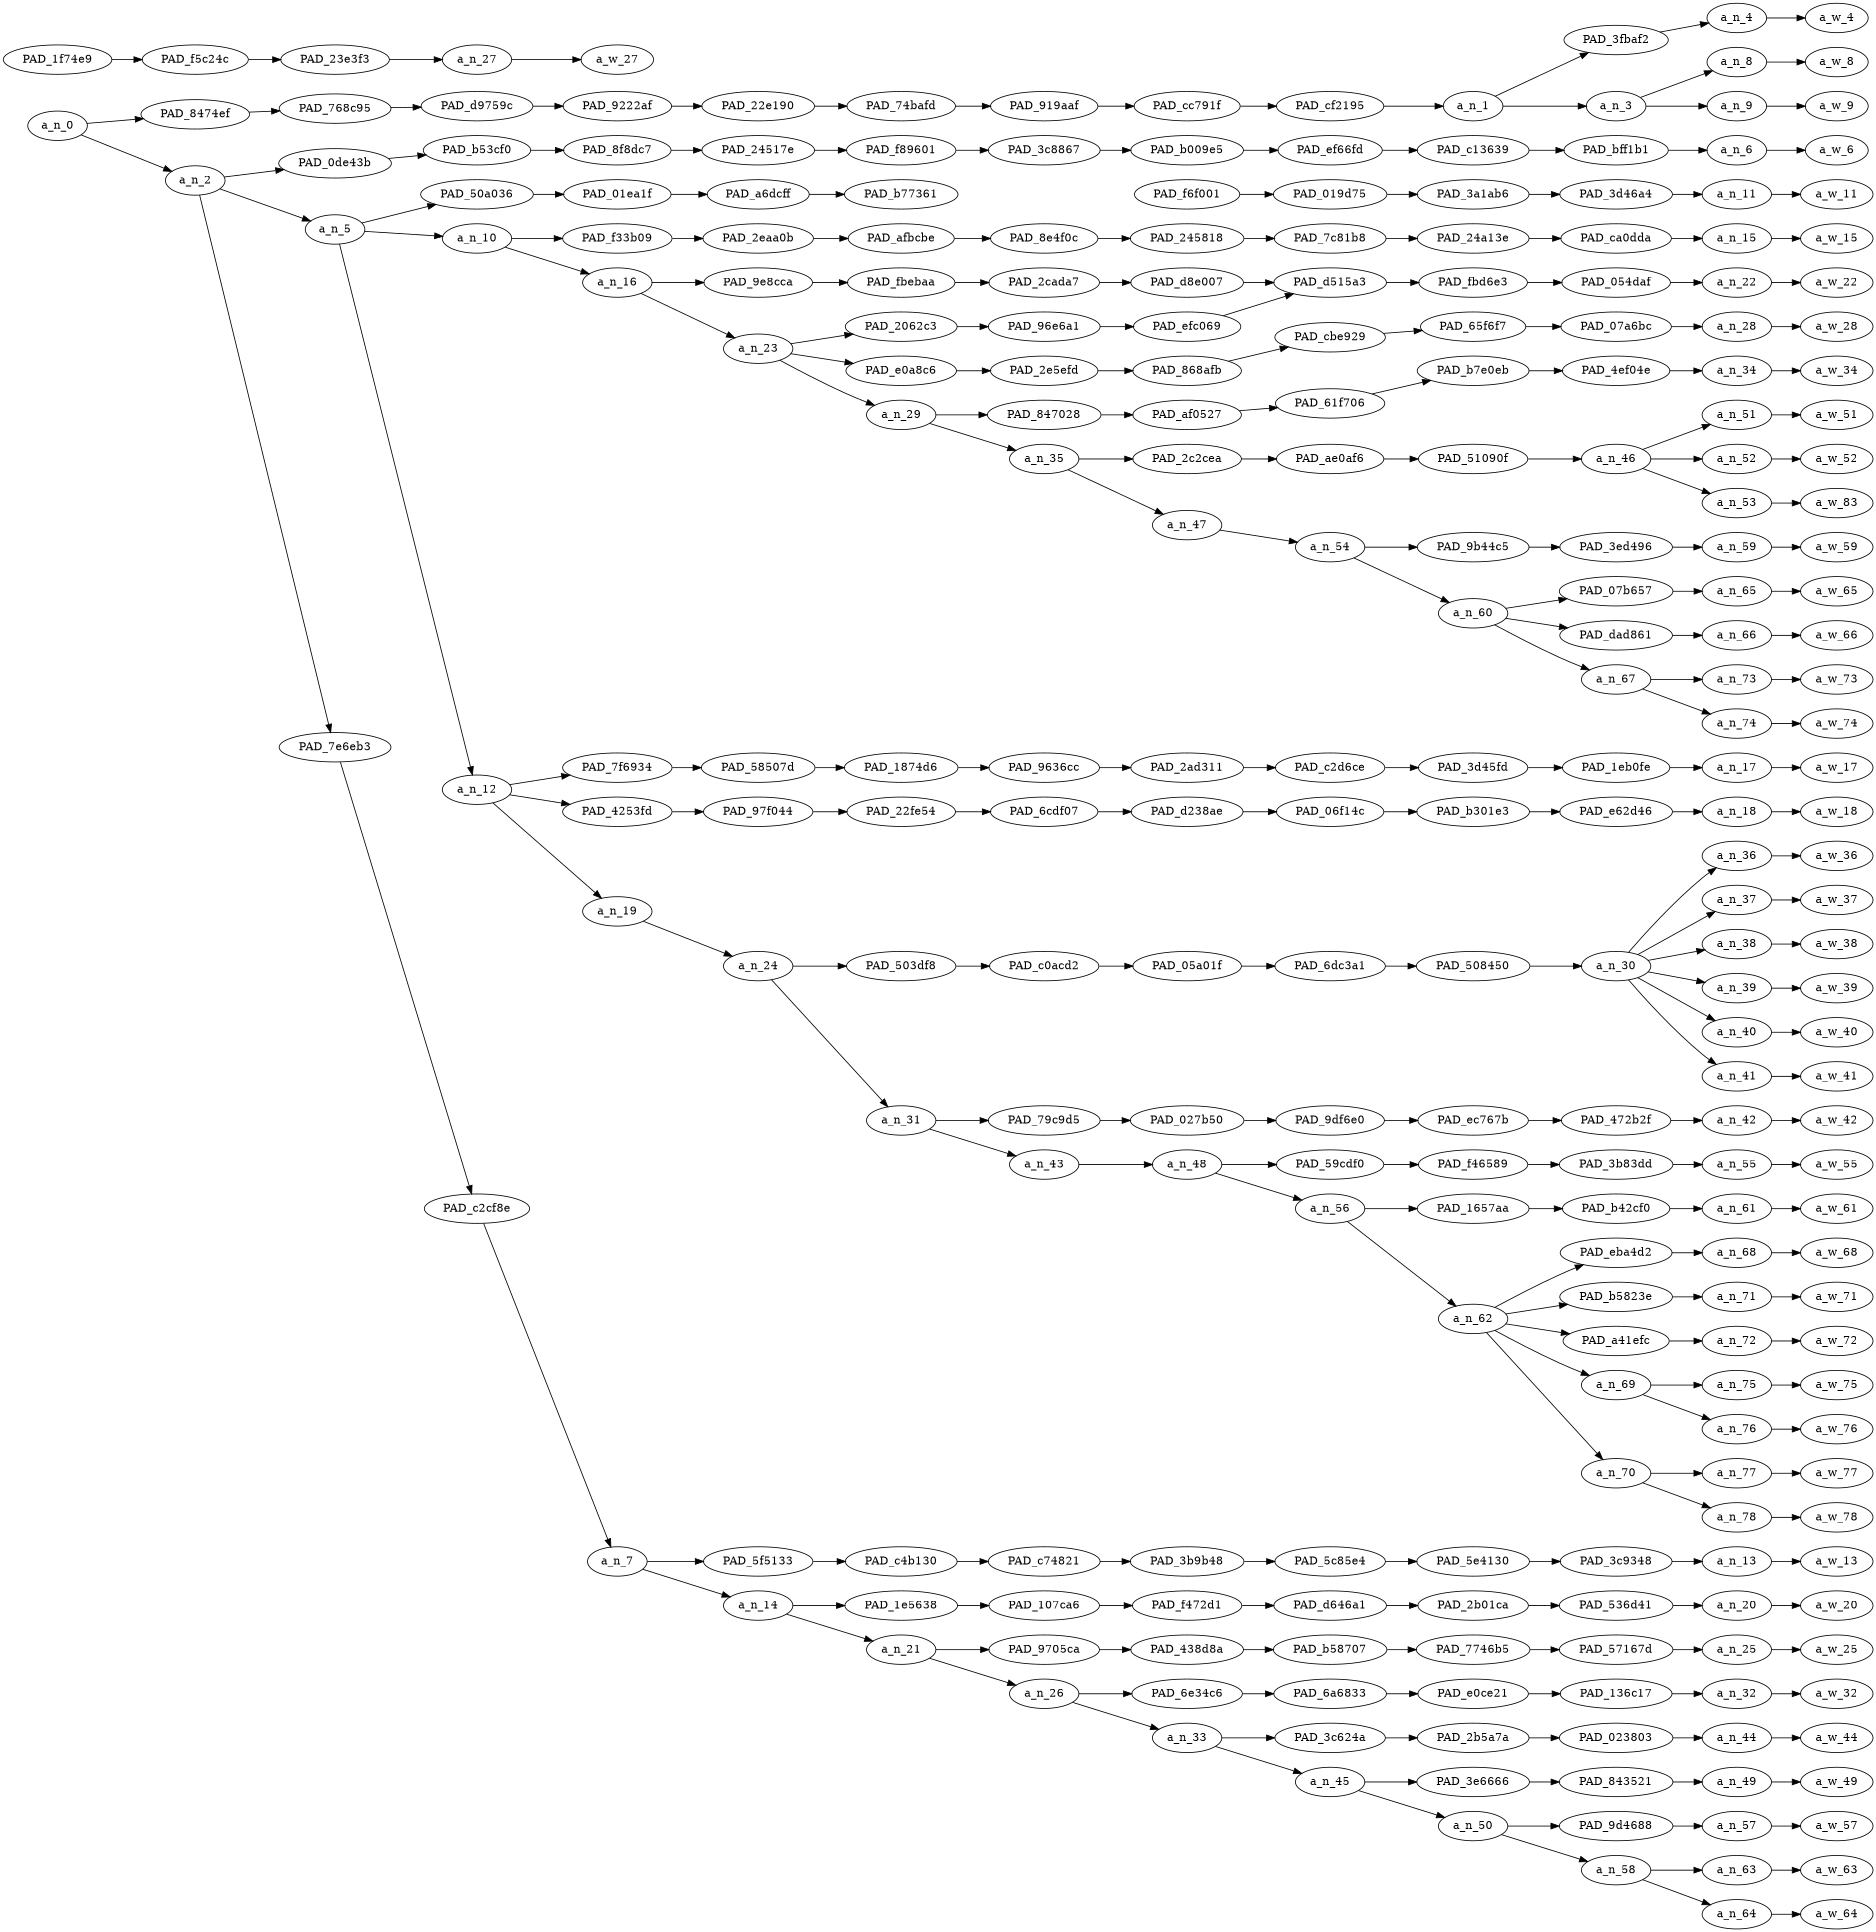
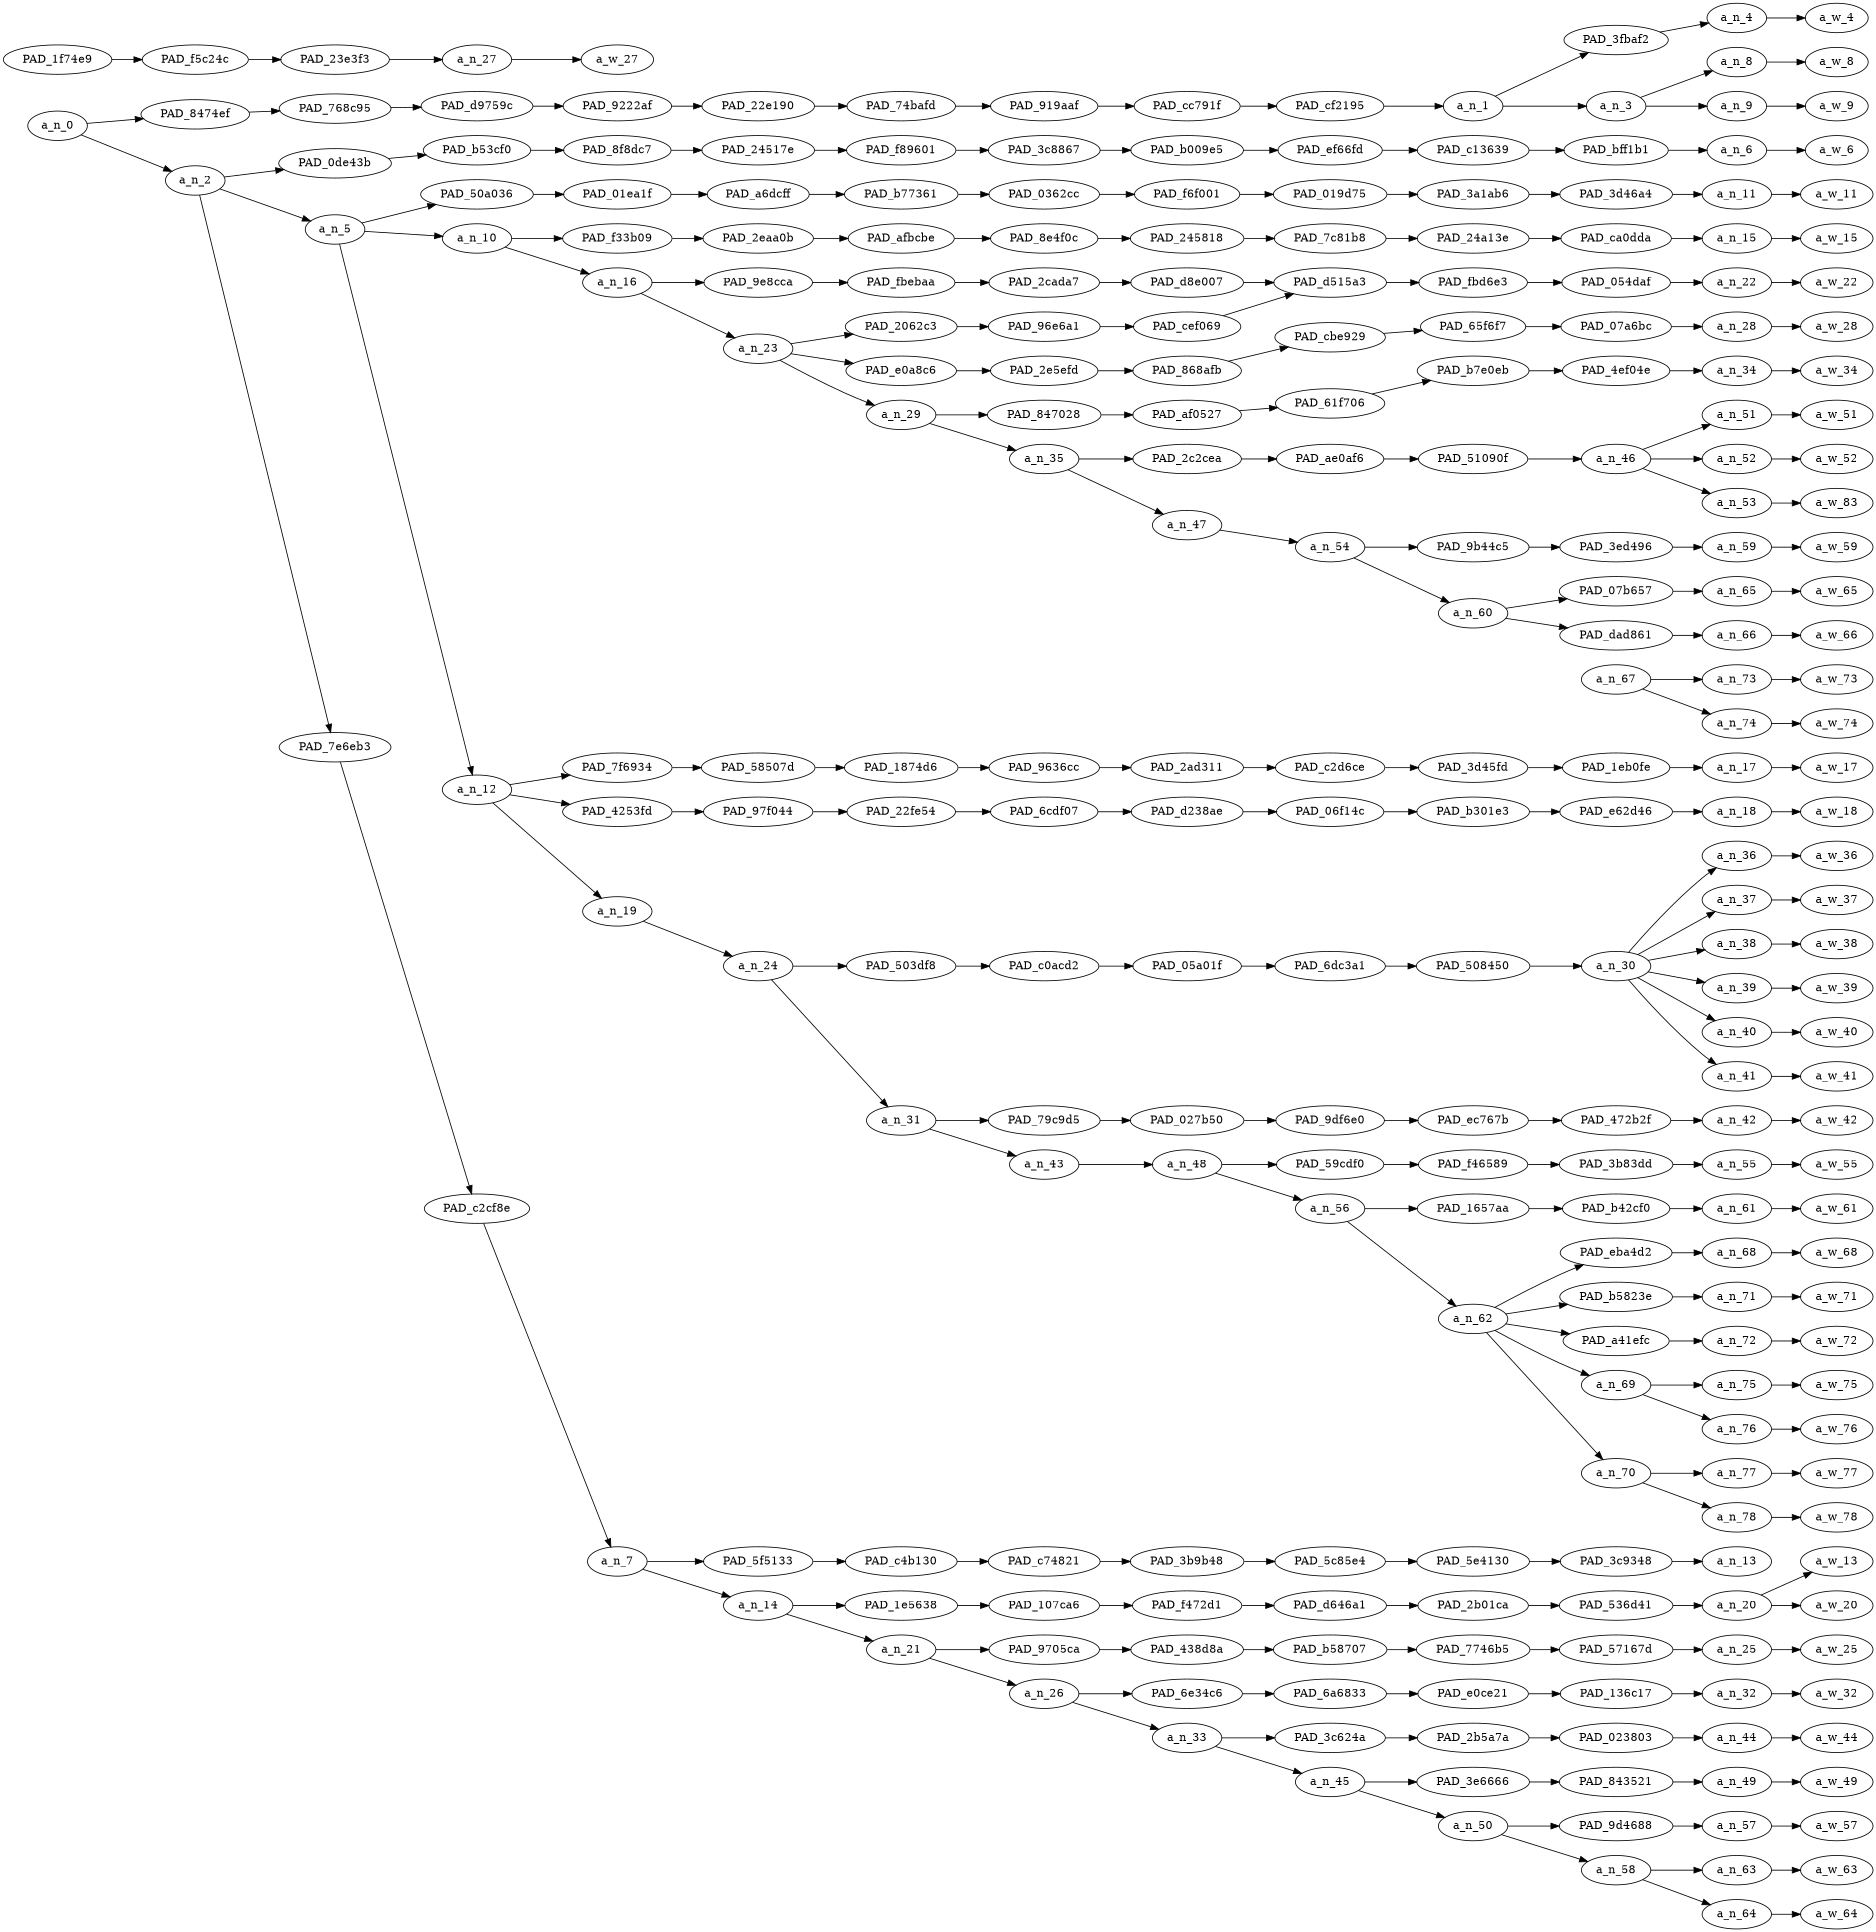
node "PAD_0362cc": added
node "PAD_efc069": label "PAD_efc069" -> "PAD_cef069"
edge "a_n_60" -> "a_n_67": removed
edge "a_n_13" -> "a_w_13": now "a_n_20" -> "a_w_13"
